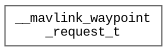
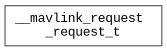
node "__mavlink_waypoint _request_t": label "__mavlink_waypoint _request_t" -> "__mavlink_request _request_t"
